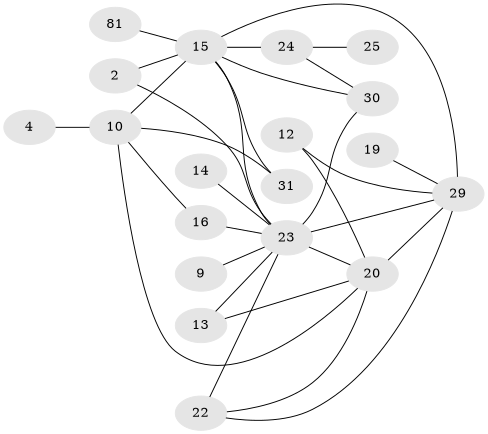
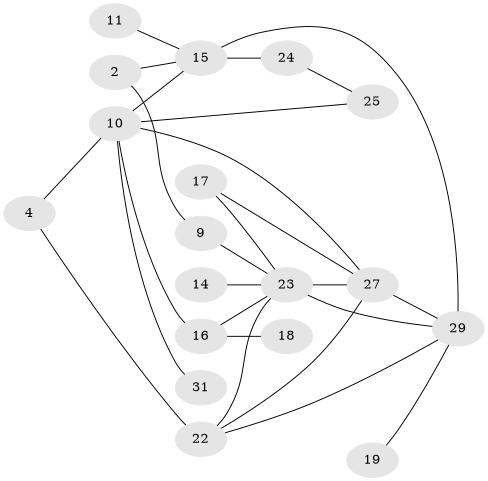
node "81": label "81" -> "11"
node "30": removed
edge "25" -- "10": added
node "12": removed
edge "2" -- "23": now "2" -- "9"
edge "15" -- "31": removed
edge "15" -- "23": removed
node "20": label "20" -> "27"
node "13": label "13" -> "17"
edge "4" -- "22": added
node "18": added
